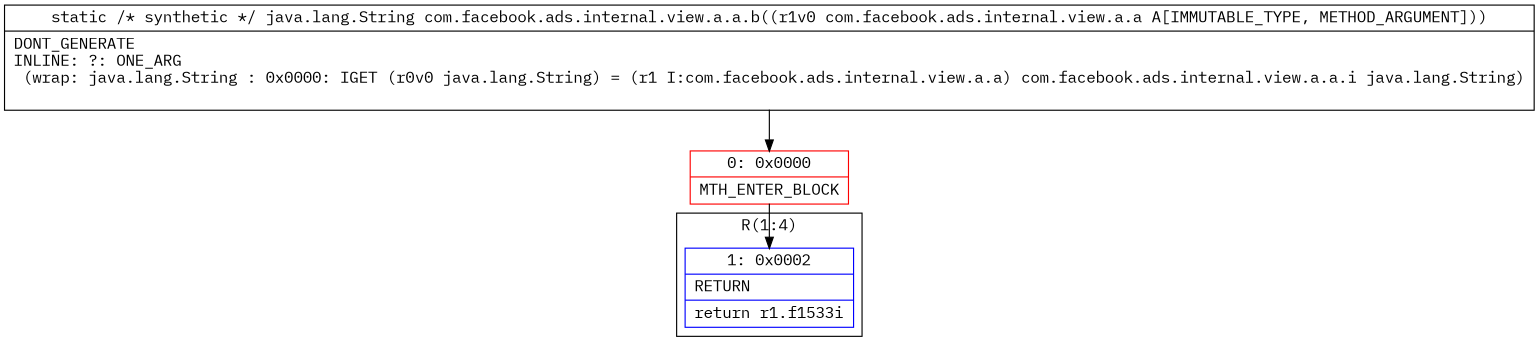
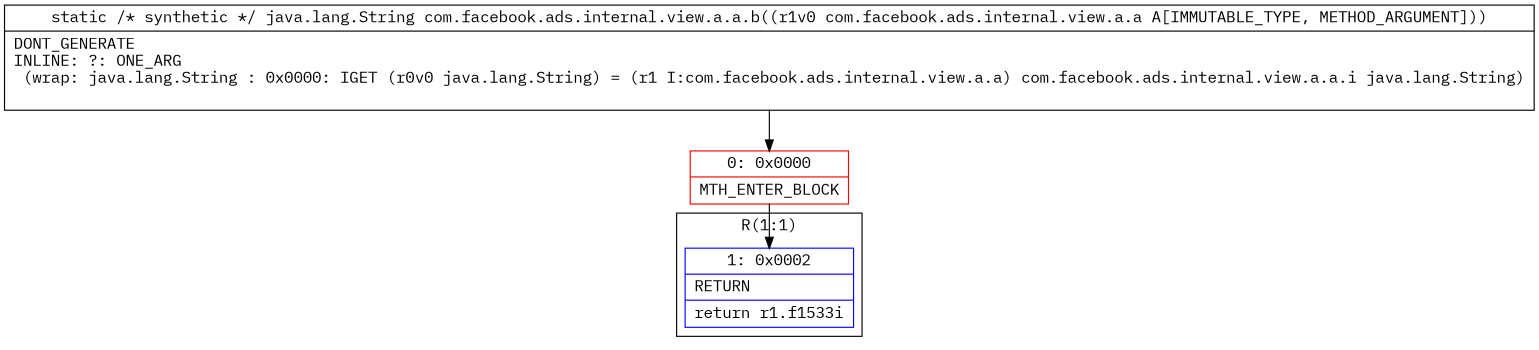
cluster "R(1:4)": label "R(1:4)" -> "R(1:1)"
